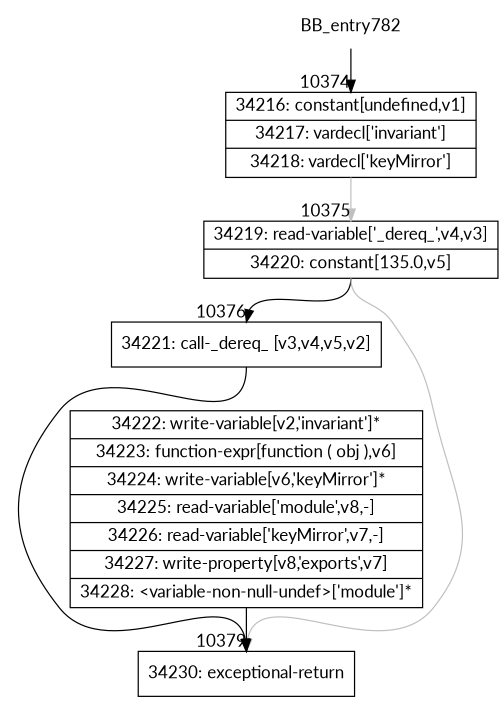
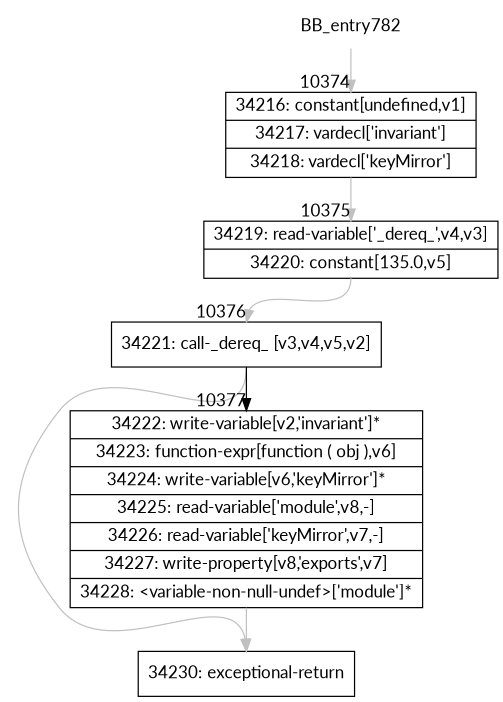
edge "BB_entry782" -> "34216: constant[undefined,v1]": color black -> gray
edge "34219: read-variable['_dereq_',v4,v3]" -> "34221: call-_dereq_ [v3,v4,v5,v2]": color black -> gray
edge "34221: call-_dereq_ [v3,v4,v5,v2]" -> "34222: write-variable[v2,'invariant']*": added
edge "34221: call-_dereq_ [v3,v4,v5,v2]" -> "34230: exceptional-return": color black -> gray
edge "34219: read-variable['_dereq_',v4,v3]" -> "34230: exceptional-return": removed
edge "34222: write-variable[v2,'invariant']*" -> "34230: exceptional-return": color black -> gray
